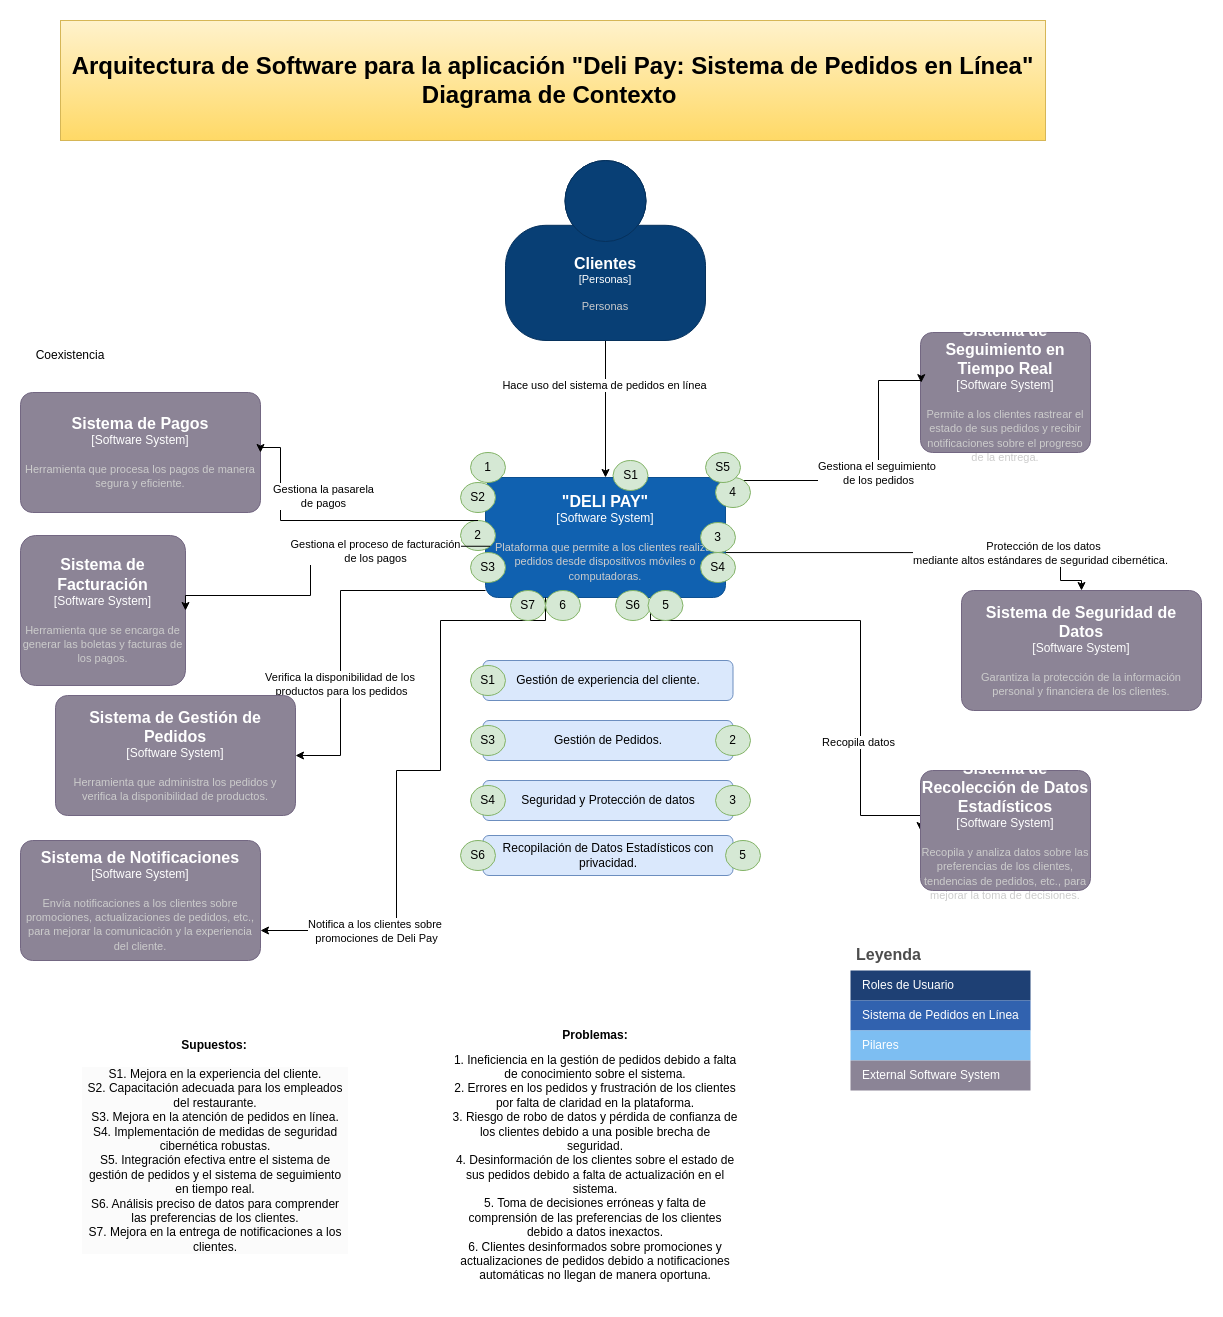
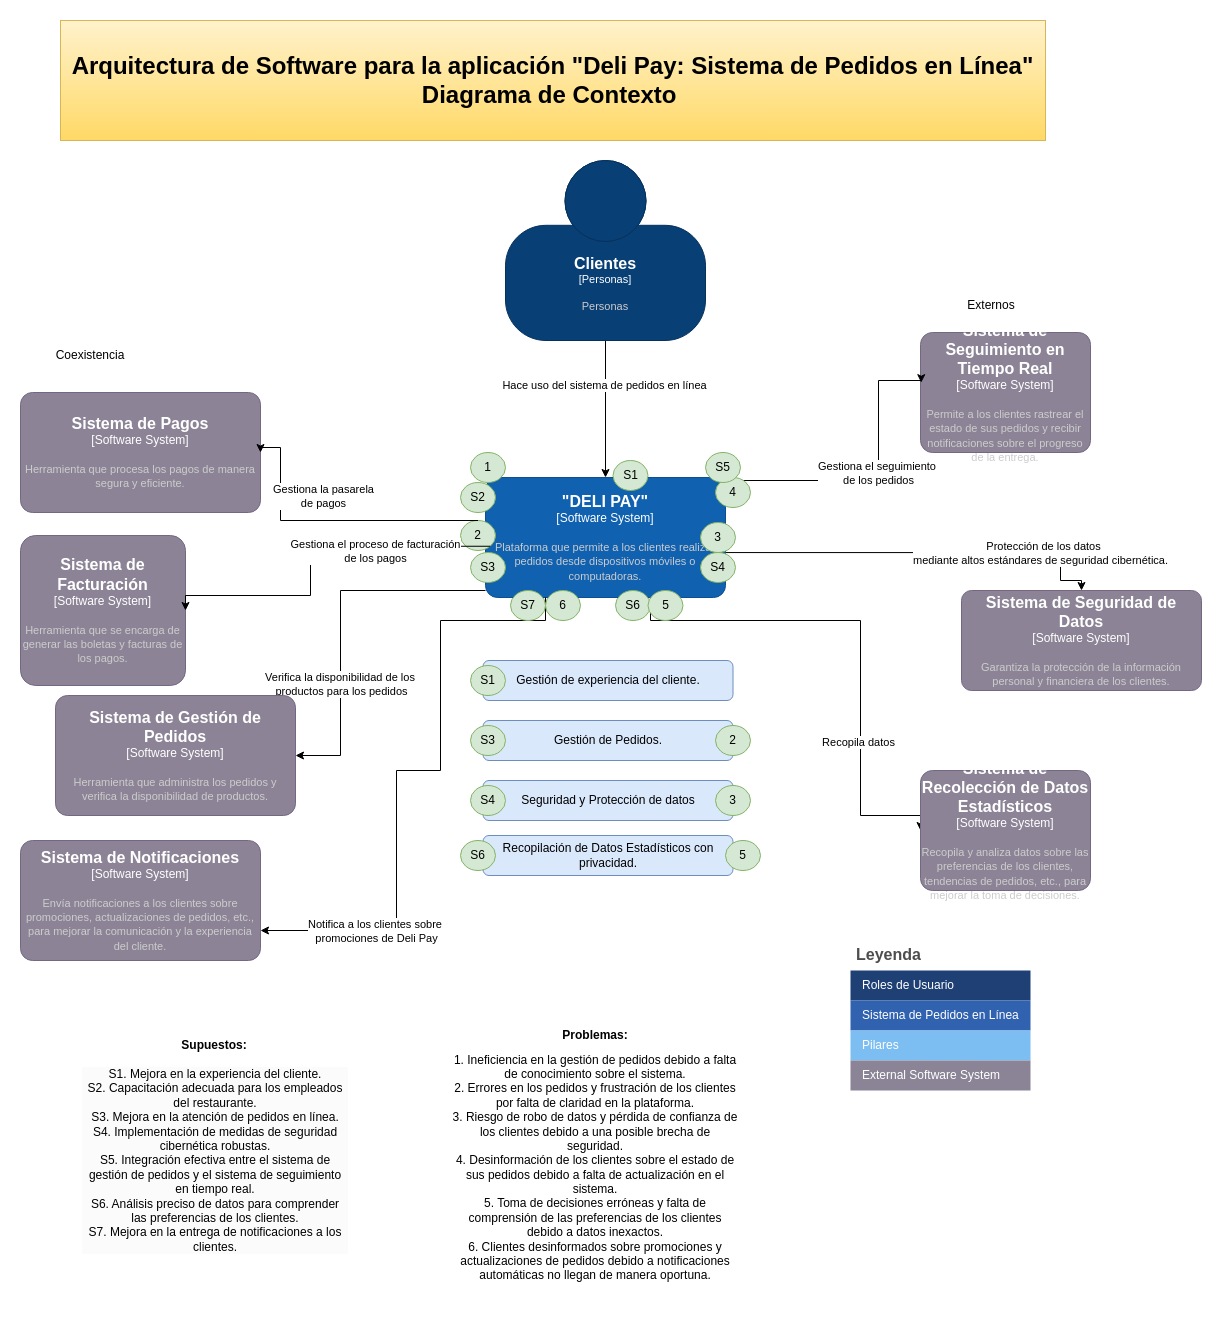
node "Externos": added
node "Coexistencia": moved (71, 356) -> (91, 356)
node "Sistema de Seguridad de Datos [Software System] Garantiza la protección de la información personal y financiera de los clientes.": size 240x120 -> 240x100
